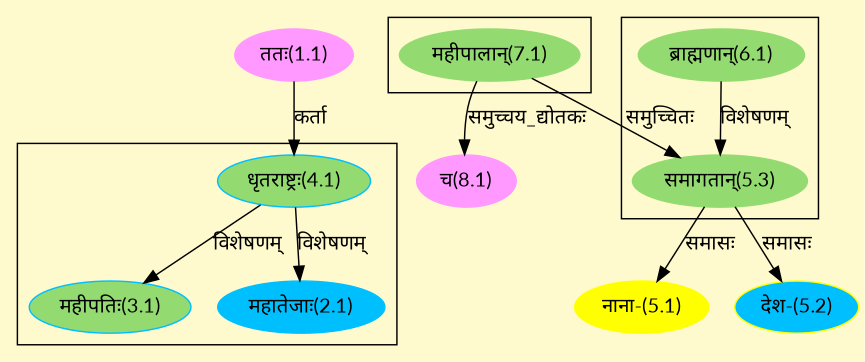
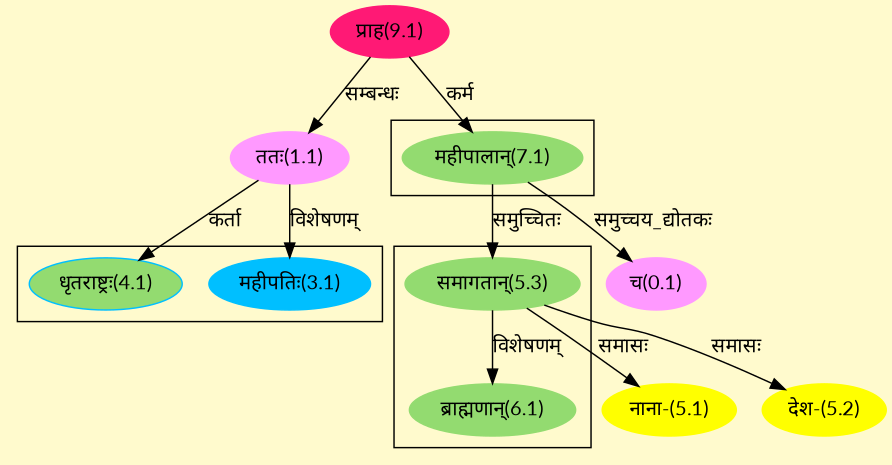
node "प्राह(9.1)": added
edge "ब्राह्मणान्(6.1)" -> "समागतान्(5.3)": reversed
node "च(8.1)": label "च(8.1)" -> "च(0.1)"
edge "धृतराष्ट्रः(4.1)" -> "महीपतिः(3.1)": now "ततः(1.1)" -> "महीपतिः(3.1)"
node "महीपतिः(3.1)": fillcolor #93db70 -> #00bfff
node "महातेजाः(2.1)": removed
node "देश-(5.2)": fillcolor #00bfff -> #ffff00
